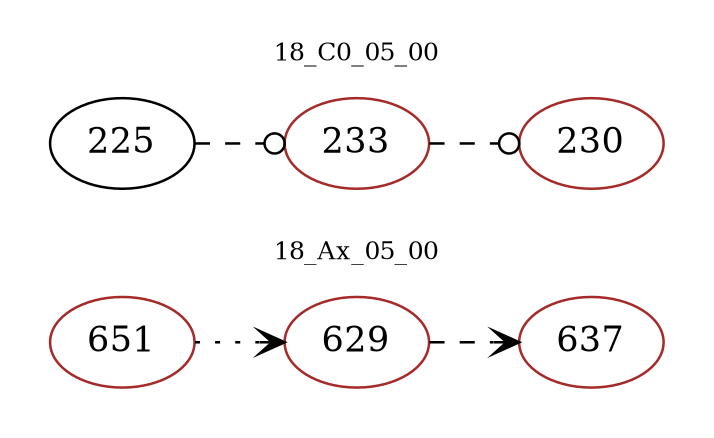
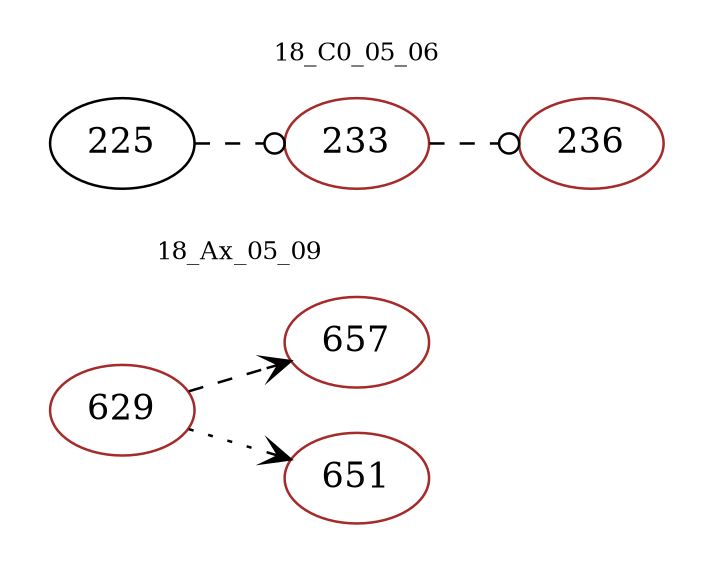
cluster "18_C0_05_00": label "18_C0_05_00" -> "18_C0_05_06"
node "230": label "230" -> "236"
cluster "18_Ax_05_00": label "18_Ax_05_00" -> "18_Ax_05_09"
edge "651" -> "629": reversed
node "637": label "637" -> "657"
